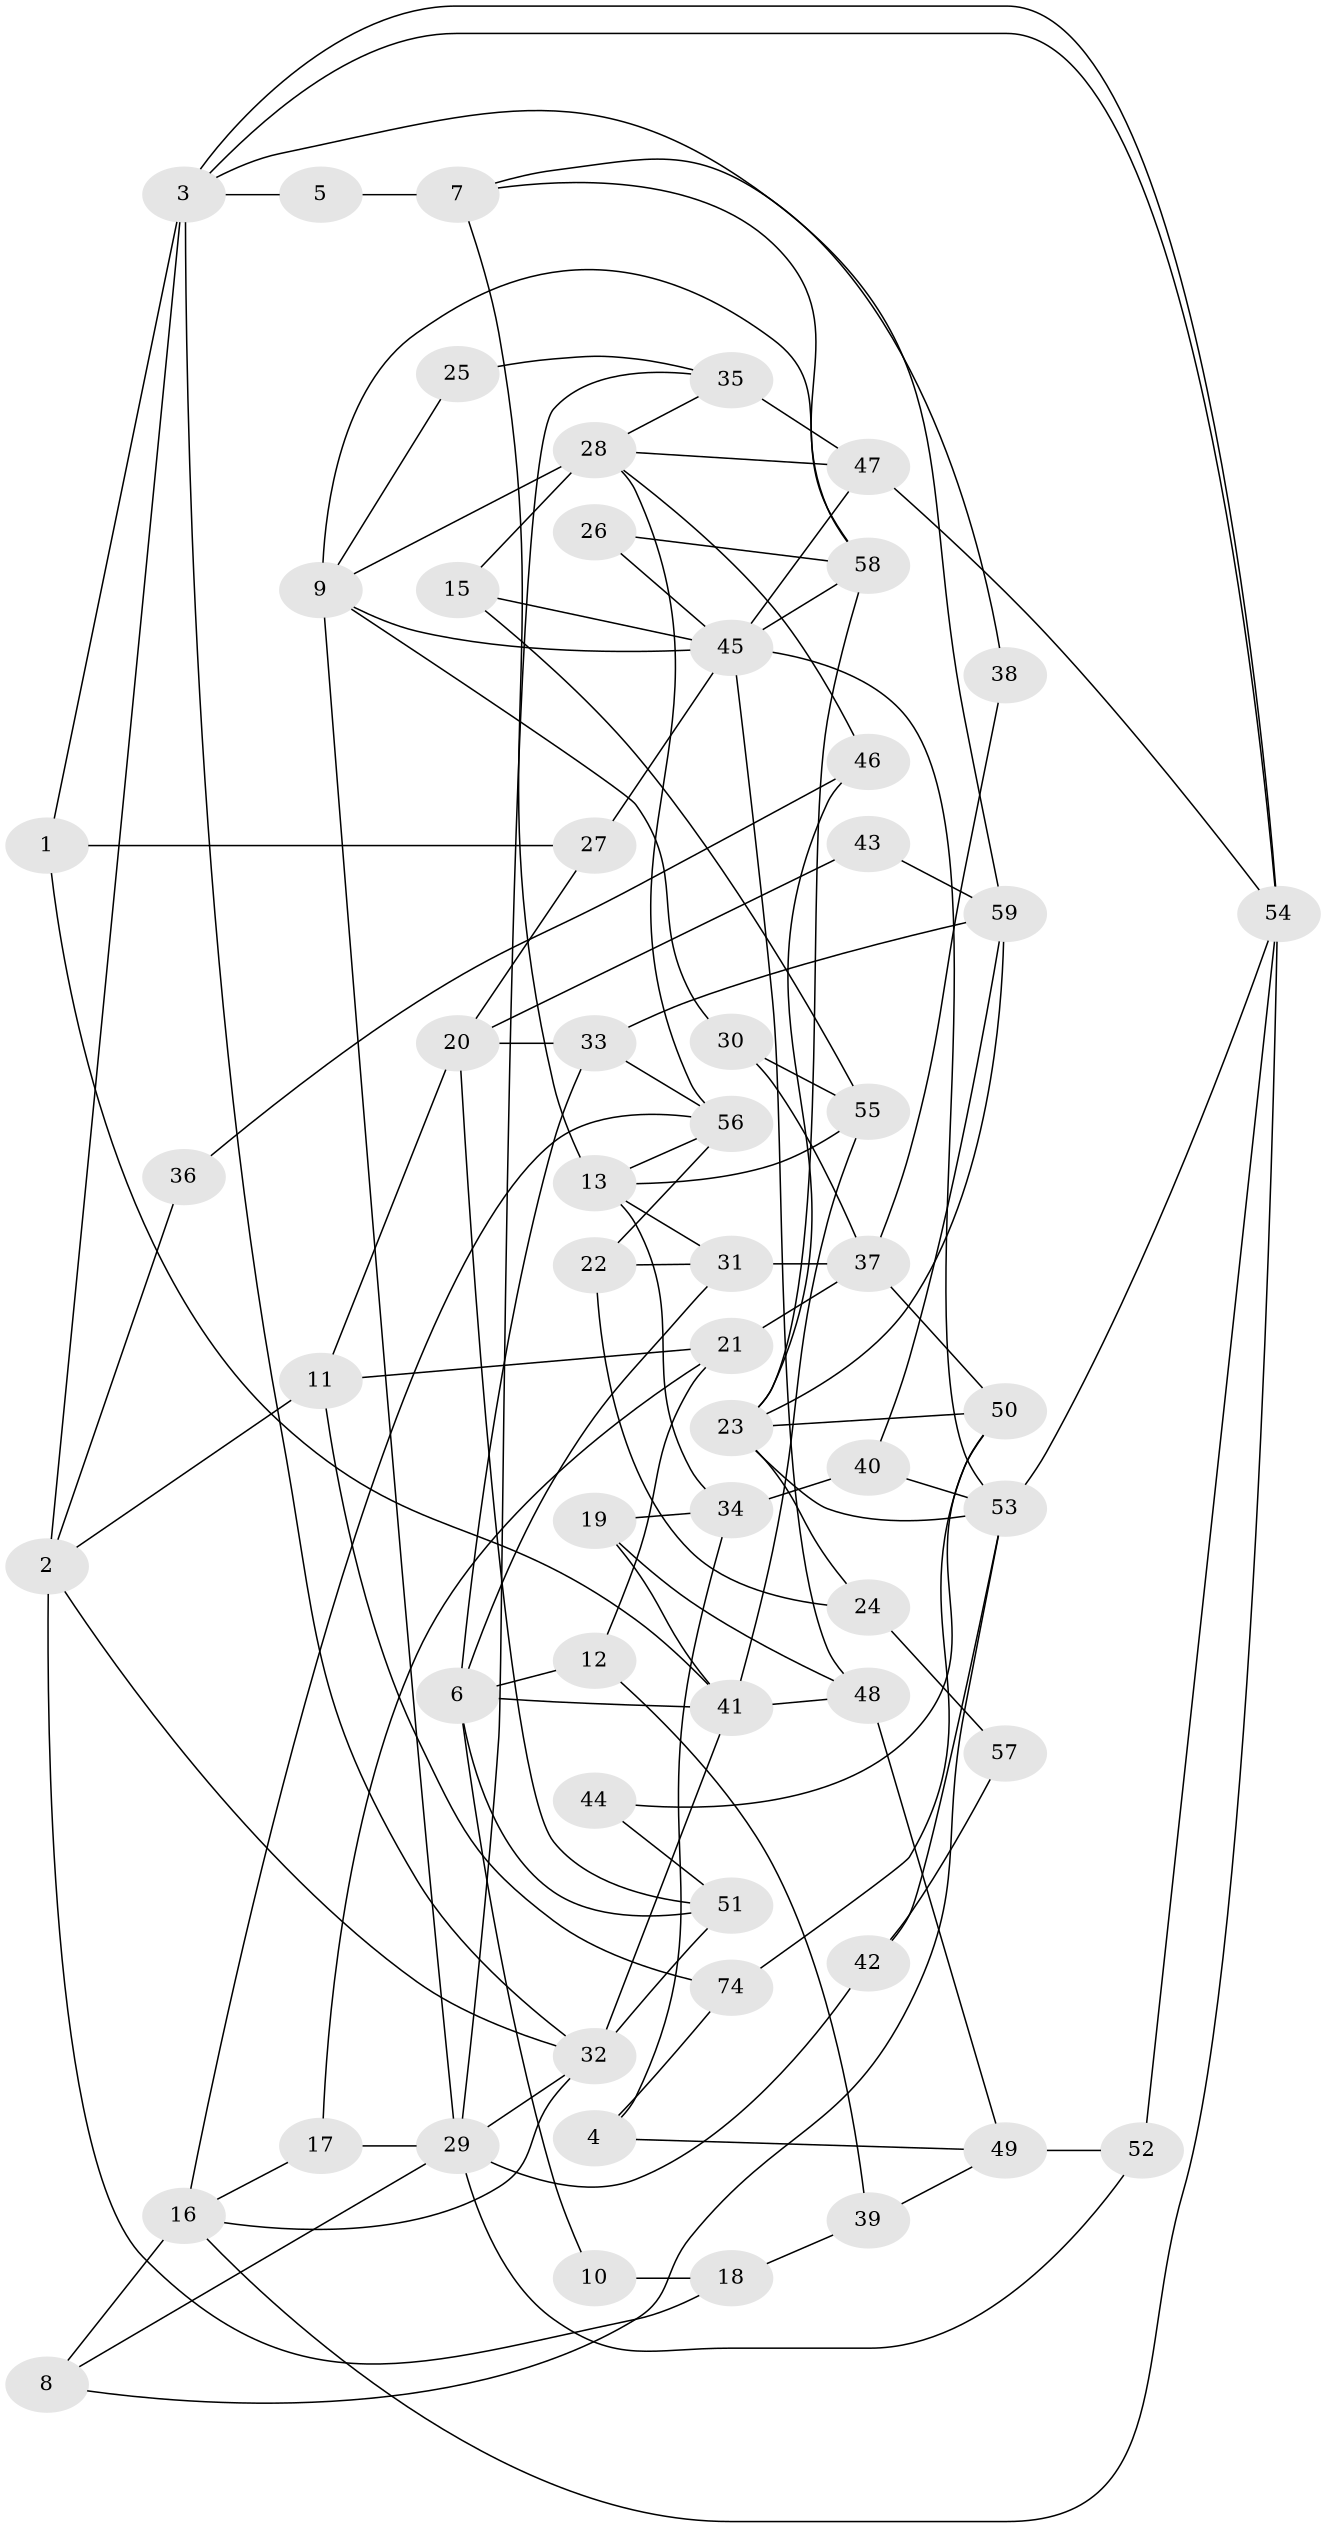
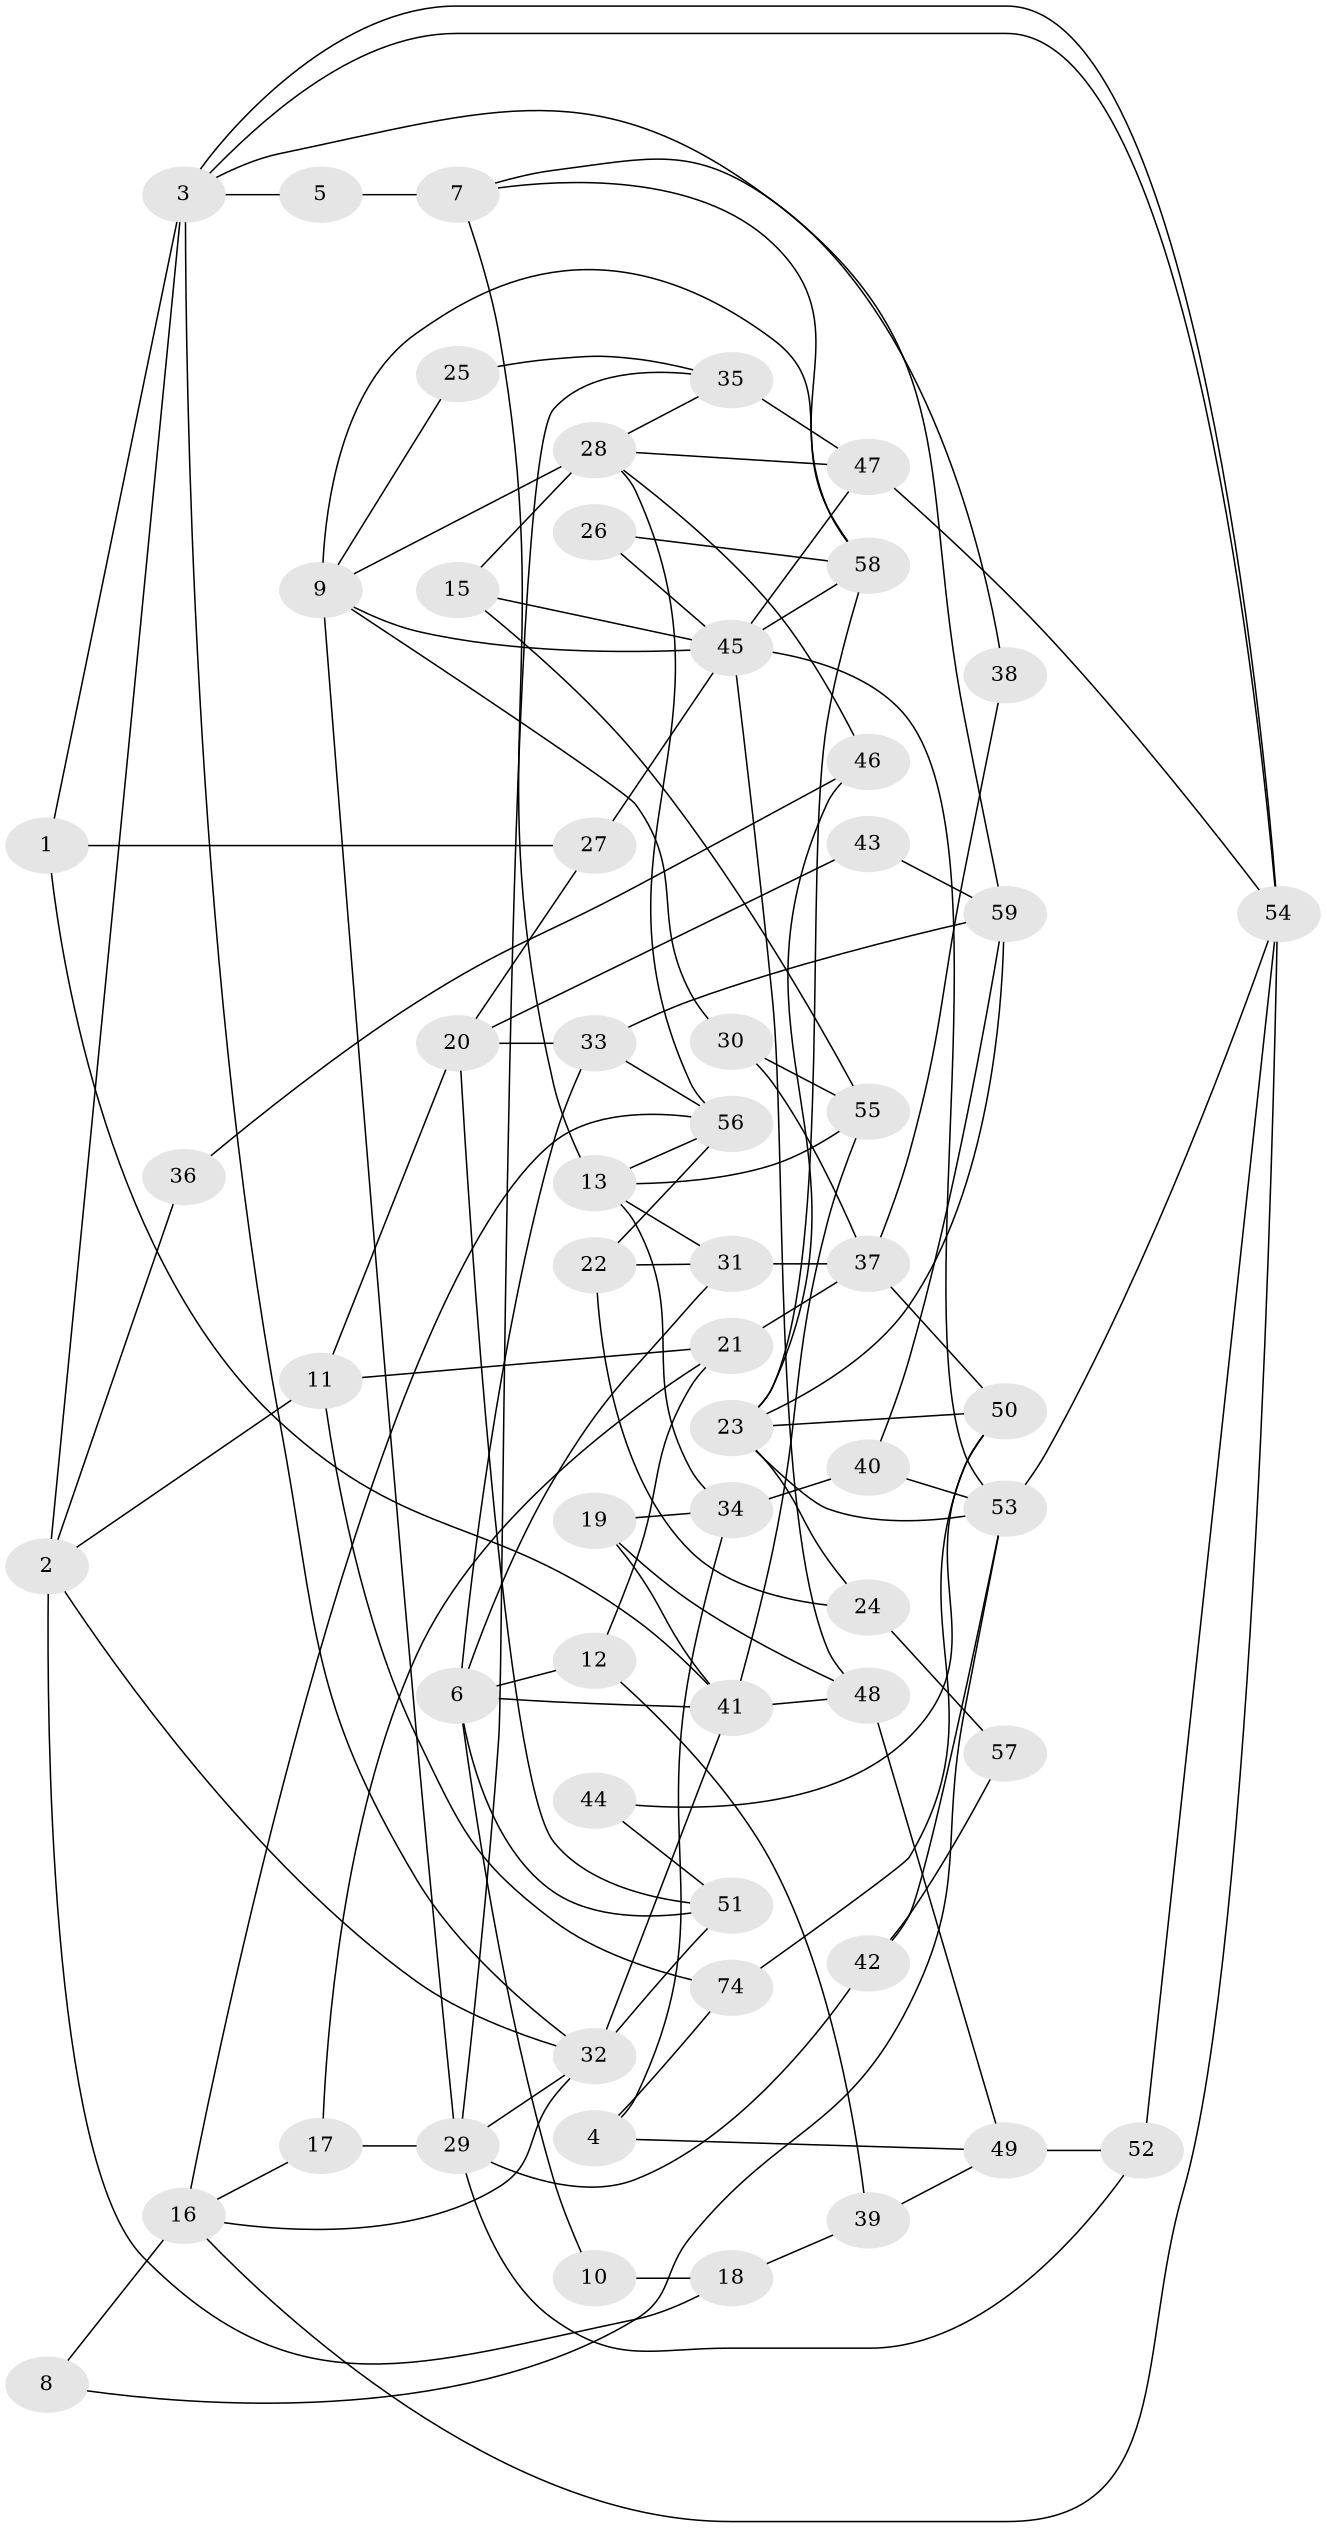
edge "29" -- "8": removed
